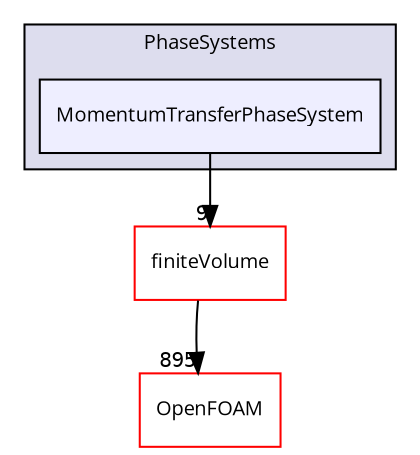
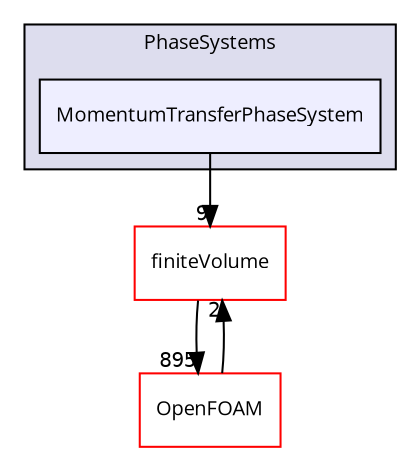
edge "OpenFOAM" -> "finiteVolume": added
